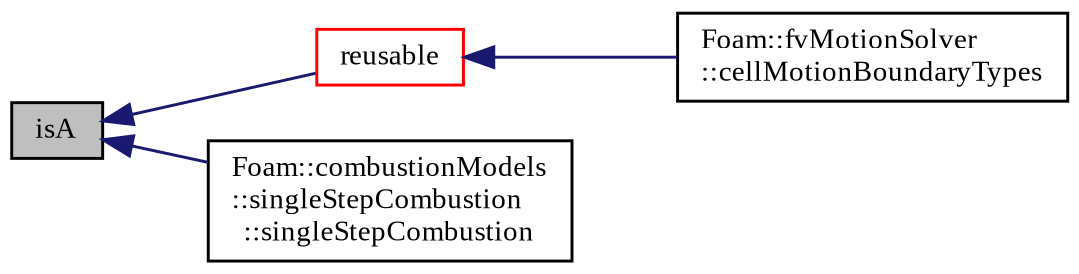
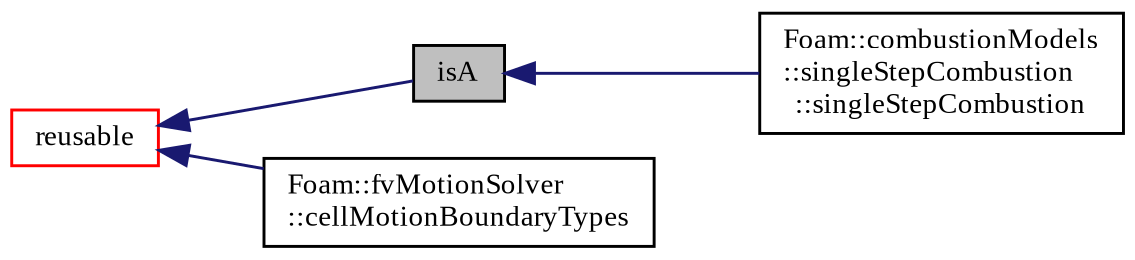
edge "reusable" -> "isA": reversed
